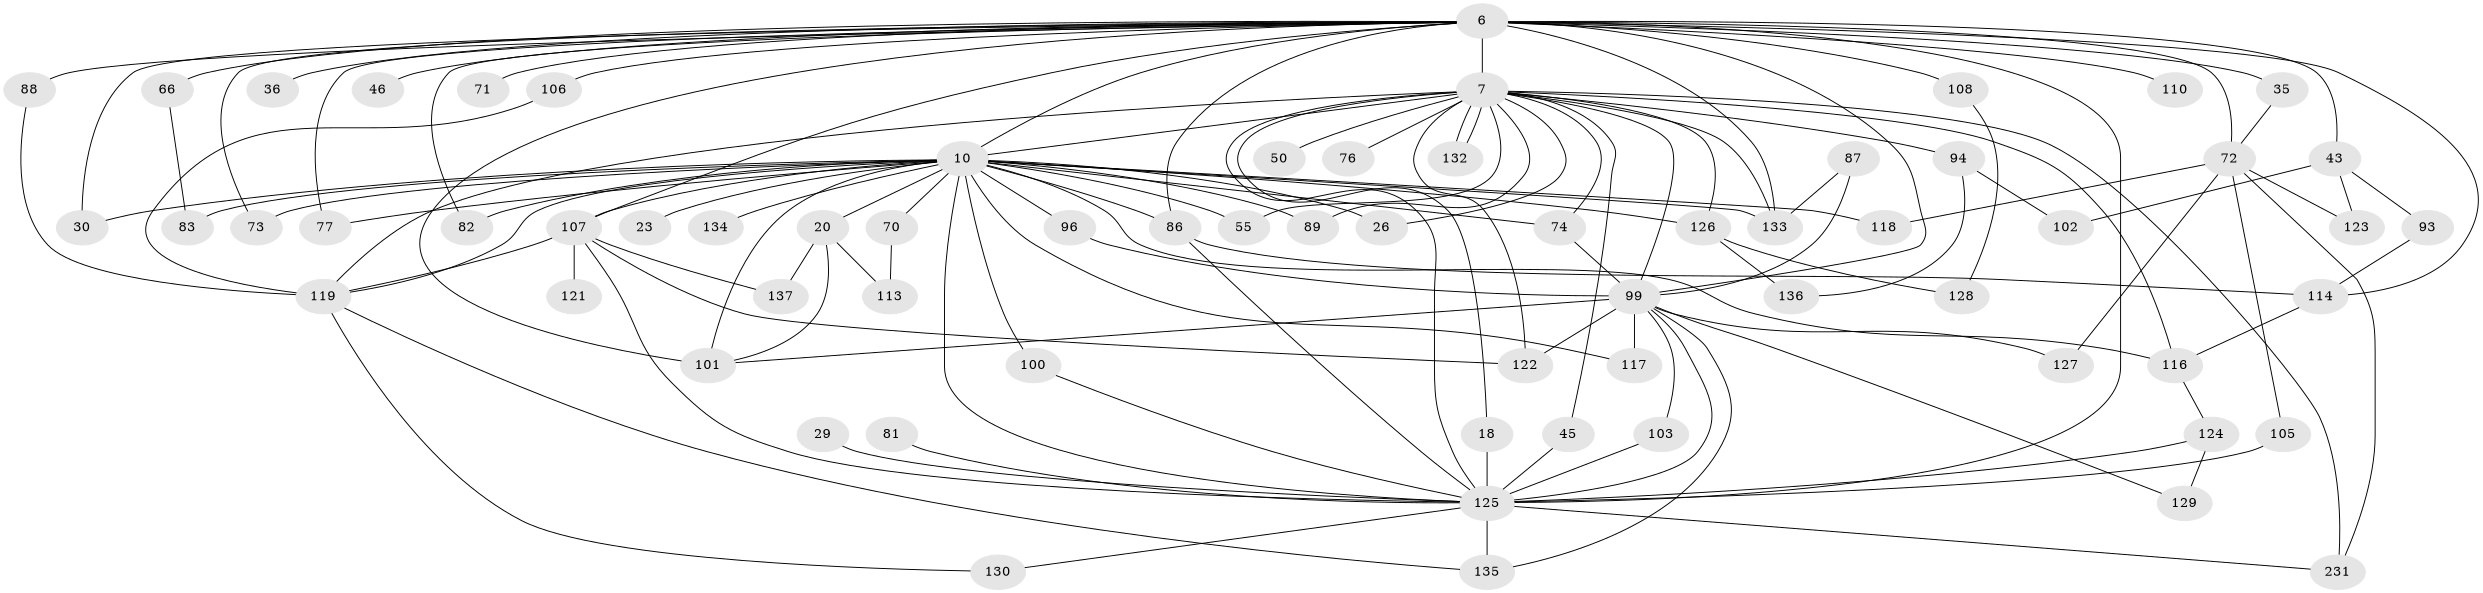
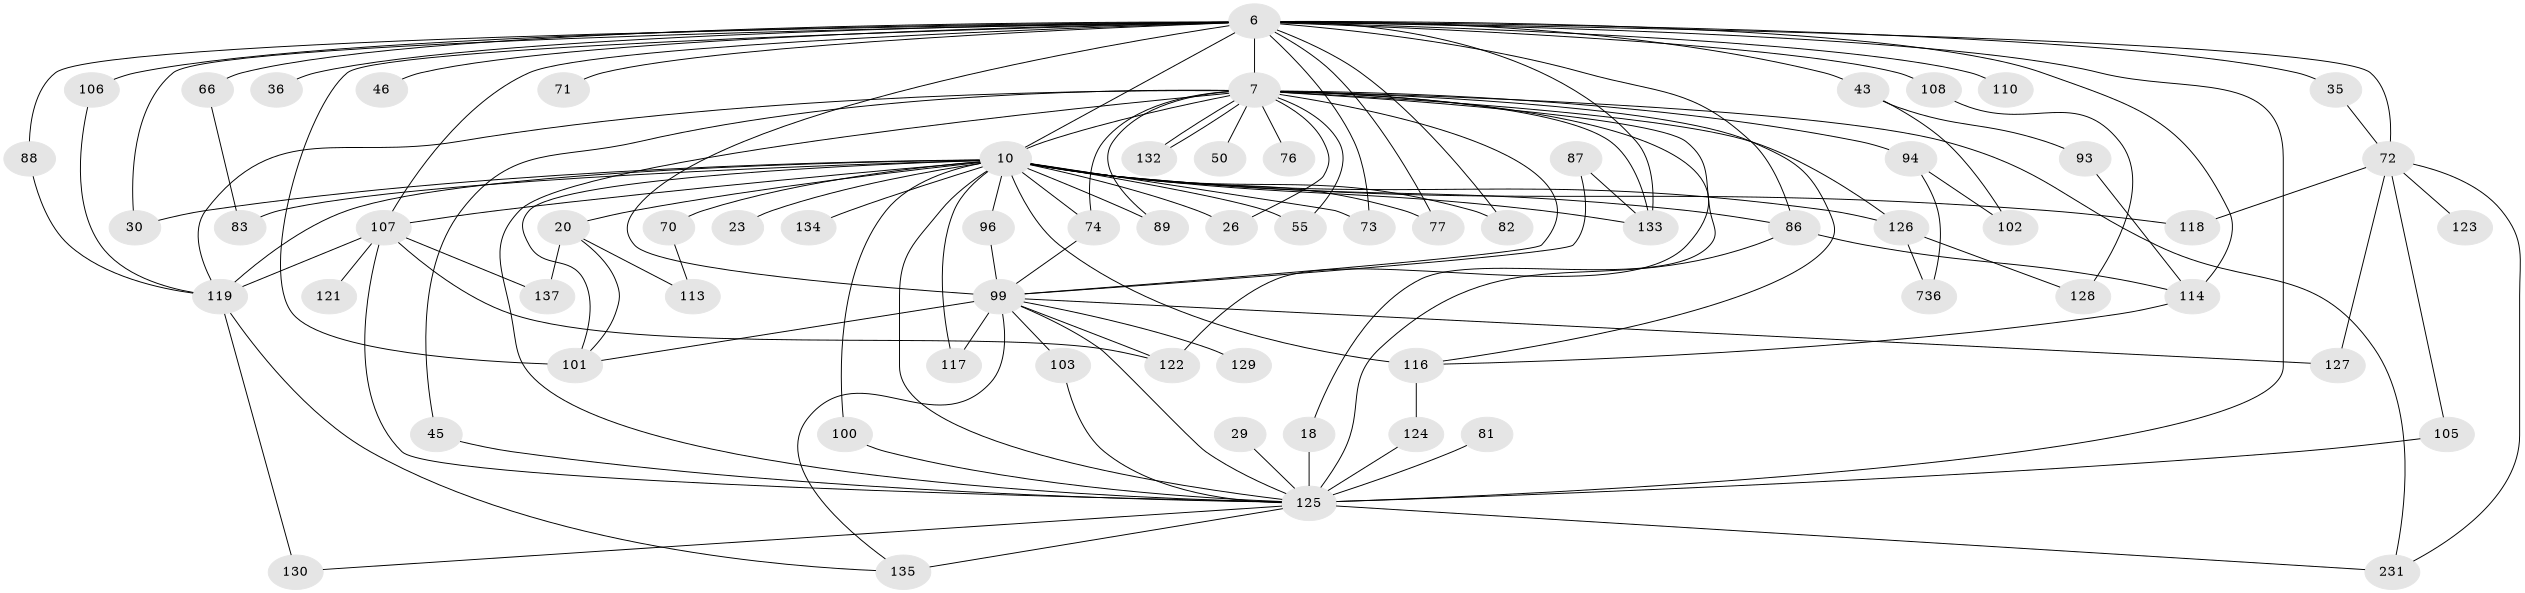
edge "43" -- "123": removed
node "136": label "136" -> "736"
edge "124" -- "129": removed
